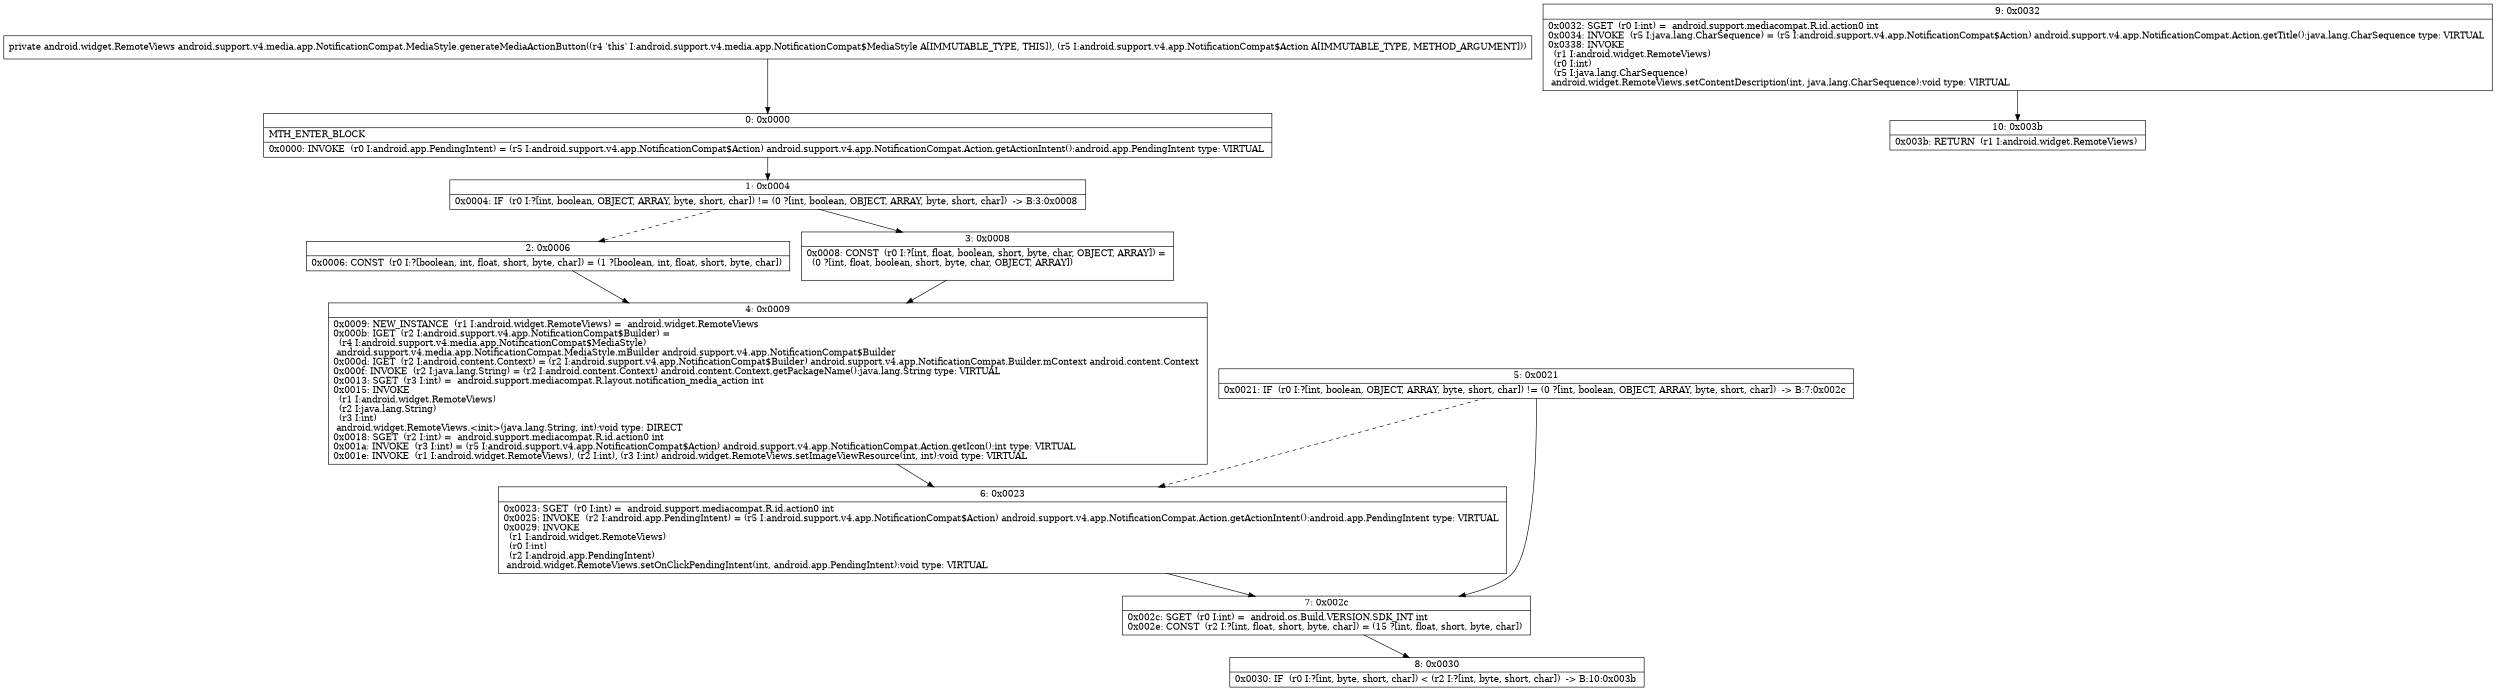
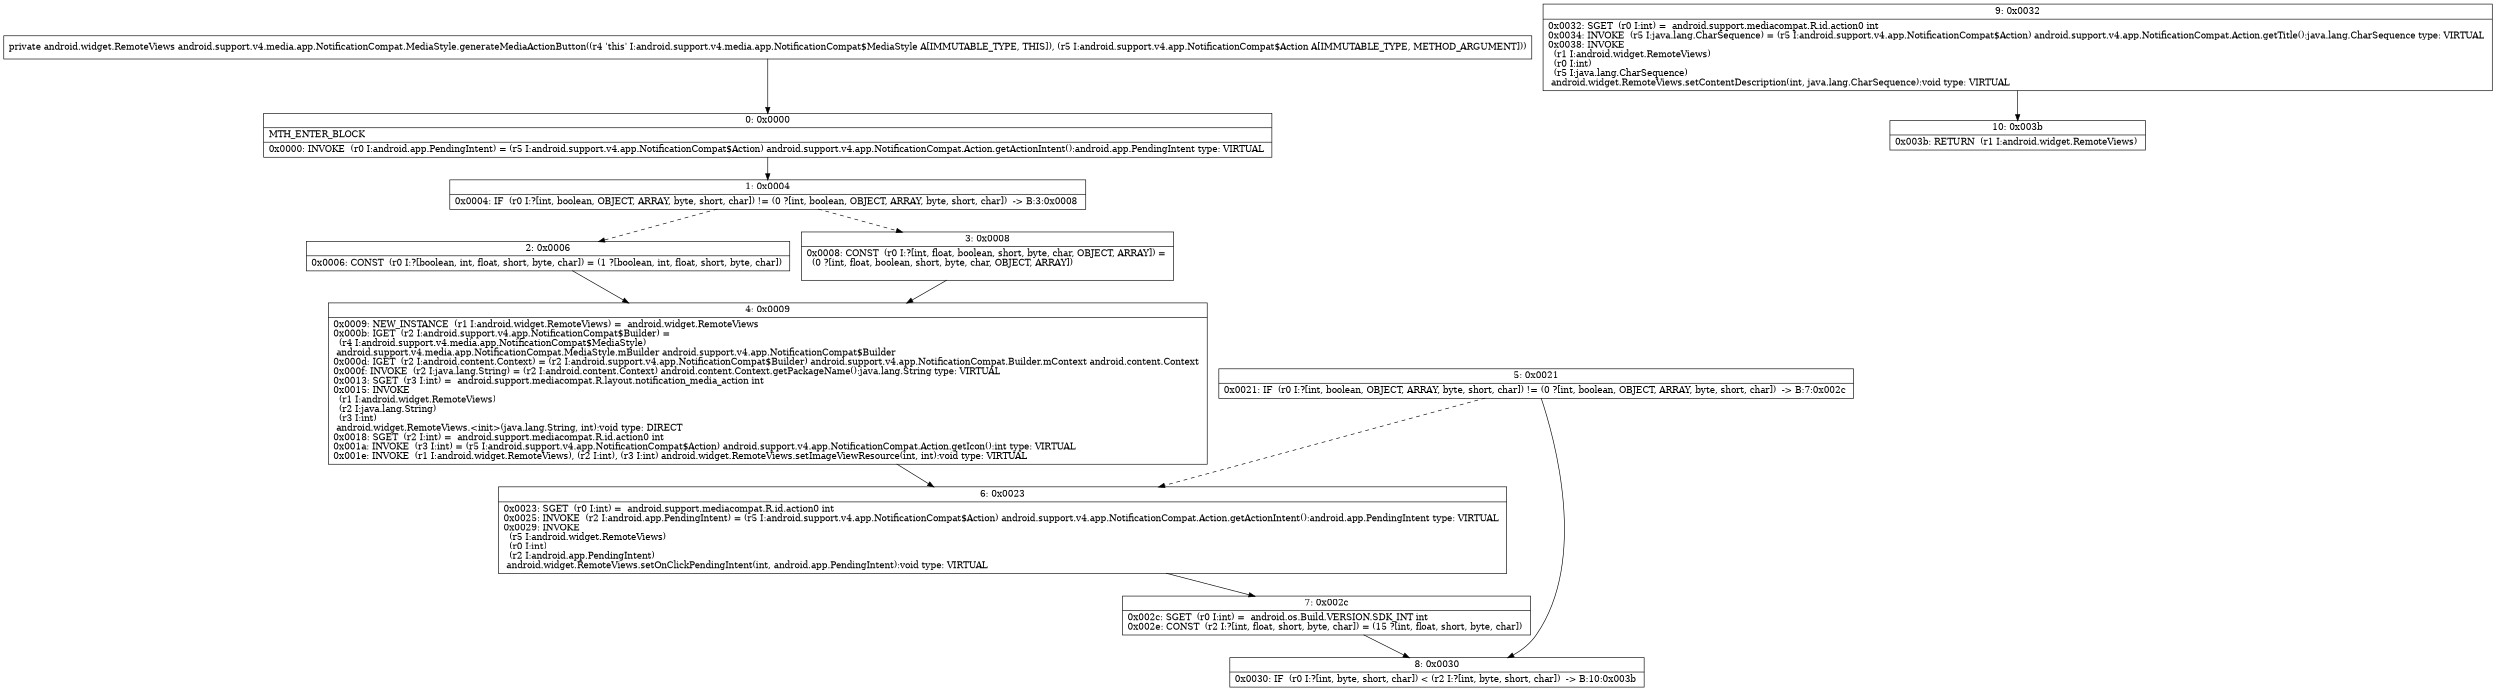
node "9: 0x0032": text "0x0338: INVOKE" -> "0x0038: INVOKE"
edge "1: 0x0004" -> "3: 0x0008": style solid -> dashed
edge "5: 0x0021" -> "7: 0x002c": now "5: 0x0021" -> "8: 0x0030"
node "6: 0x0023": text "(r1 I:android.widget.RemoteViews)" -> "(r5 I:android.widget.RemoteViews)"
